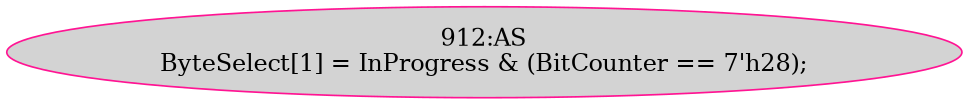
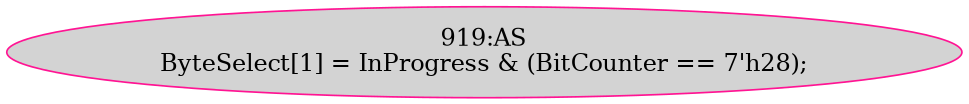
node "912:AS ByteSelect[1] = InProgress & (BitCounter == 7'h28);": label "912:AS ByteSelect[1] = InProgress & (BitCounter == 7'h28);" -> "919:AS ByteSelect[1] = InProgress & (BitCounter == 7'h28);"
